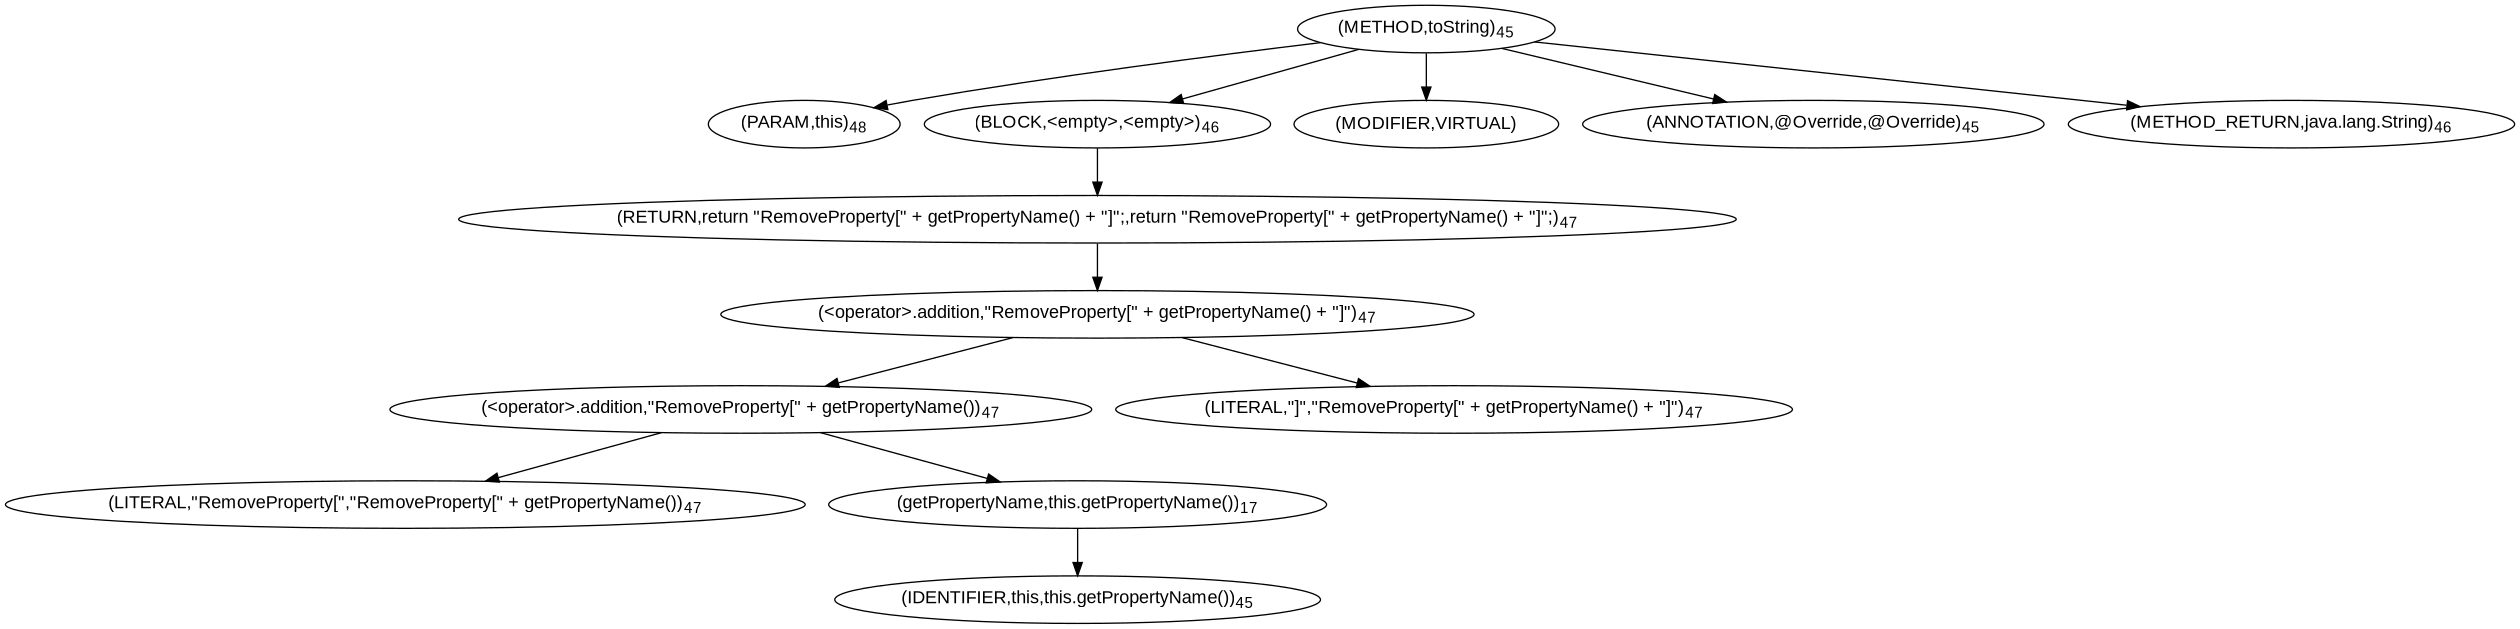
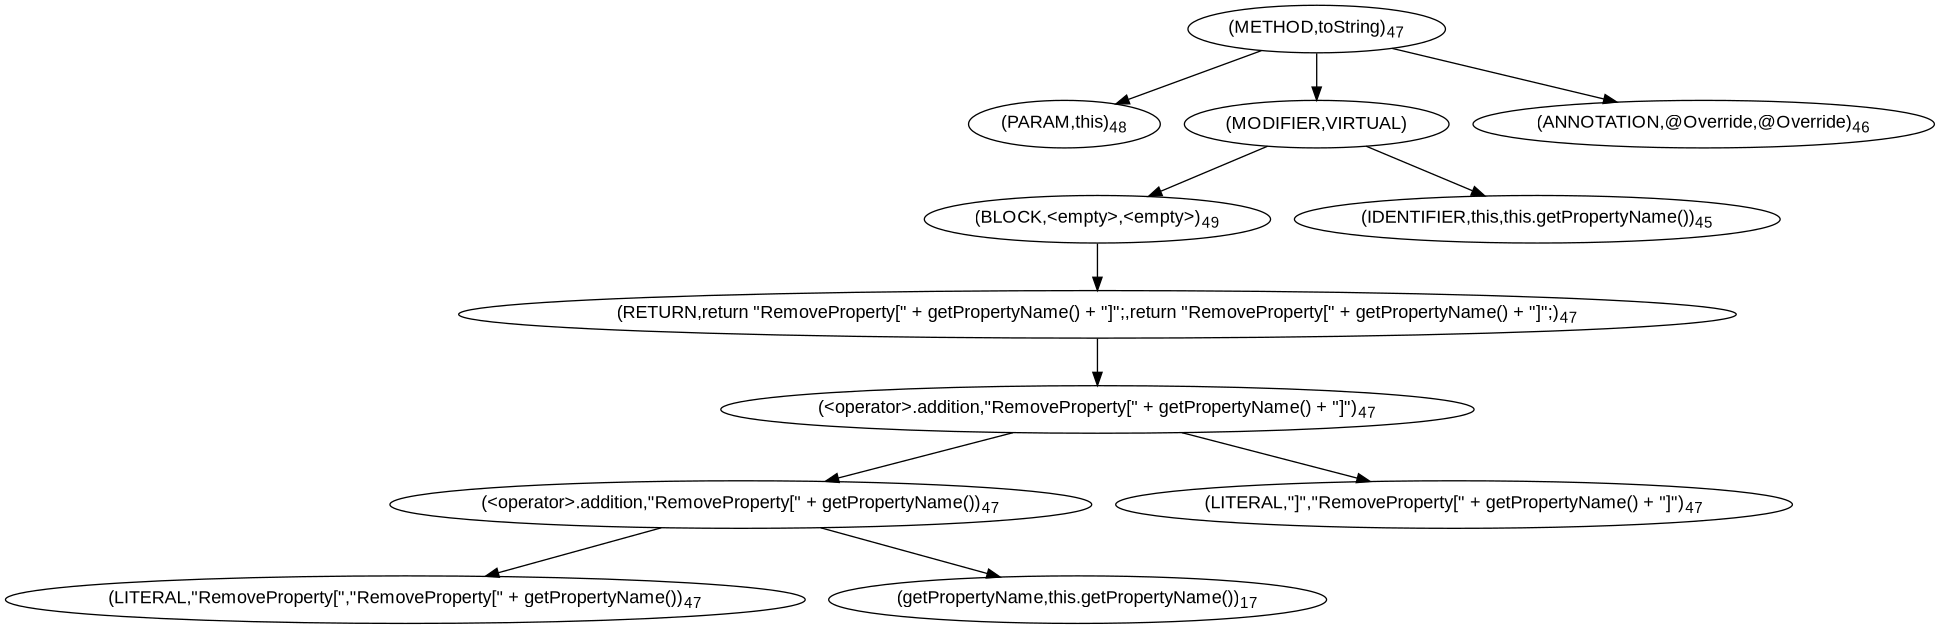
node "(METHOD,toString)": text "45" -> "47"
edge "(METHOD,toString)" -> "(BLOCK,<empty>,<empty>)": now "(MODIFIER,VIRTUAL)" -> "(BLOCK,<empty>,<empty>)"
node "(BLOCK,<empty>,<empty>)": text "46" -> "49"
node "(ANNOTATION,@Override,@Override)": text "45" -> "46"
node "(METHOD_RETURN,java.lang.String)": removed
edge "(getPropertyName,this.getPropertyName())" -> "(IDENTIFIER,this,this.getPropertyName())": now "(MODIFIER,VIRTUAL)" -> "(IDENTIFIER,this,this.getPropertyName())"
